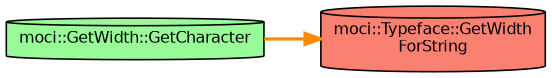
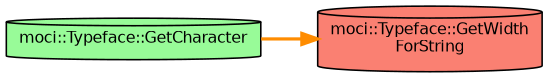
node "moci::GetWidth::GetCharacter": label "moci::GetWidth::GetCharacter" -> "moci::Typeface::GetCharacter"
